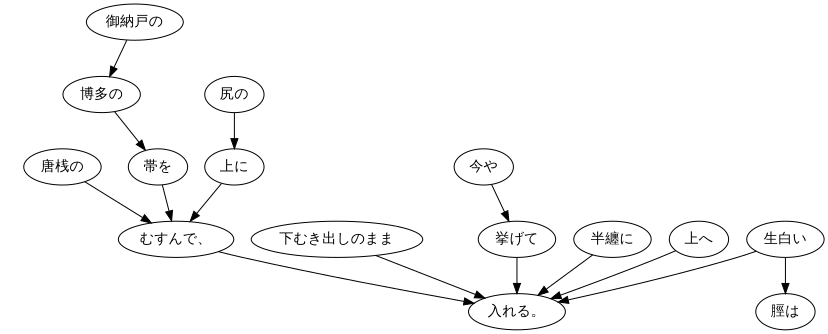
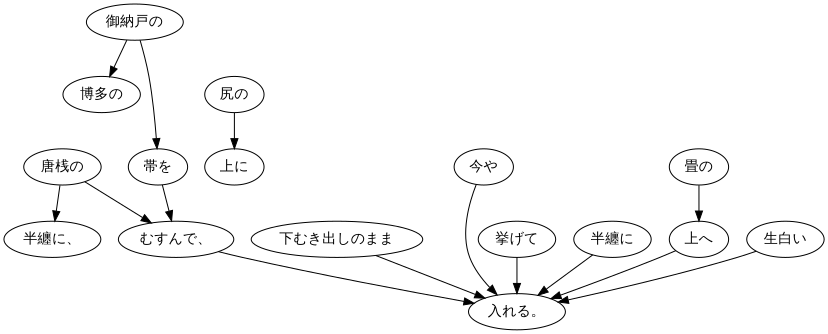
edge "博多の" -> "帯を": now "御納戸の" -> "帯を"
node "畳の": added
edge "上に" -> "むすんで、": removed
edge "今や" -> "挙げて": now "今や" -> "入れる。"
node "半纏に、": added
node "脛は": removed
